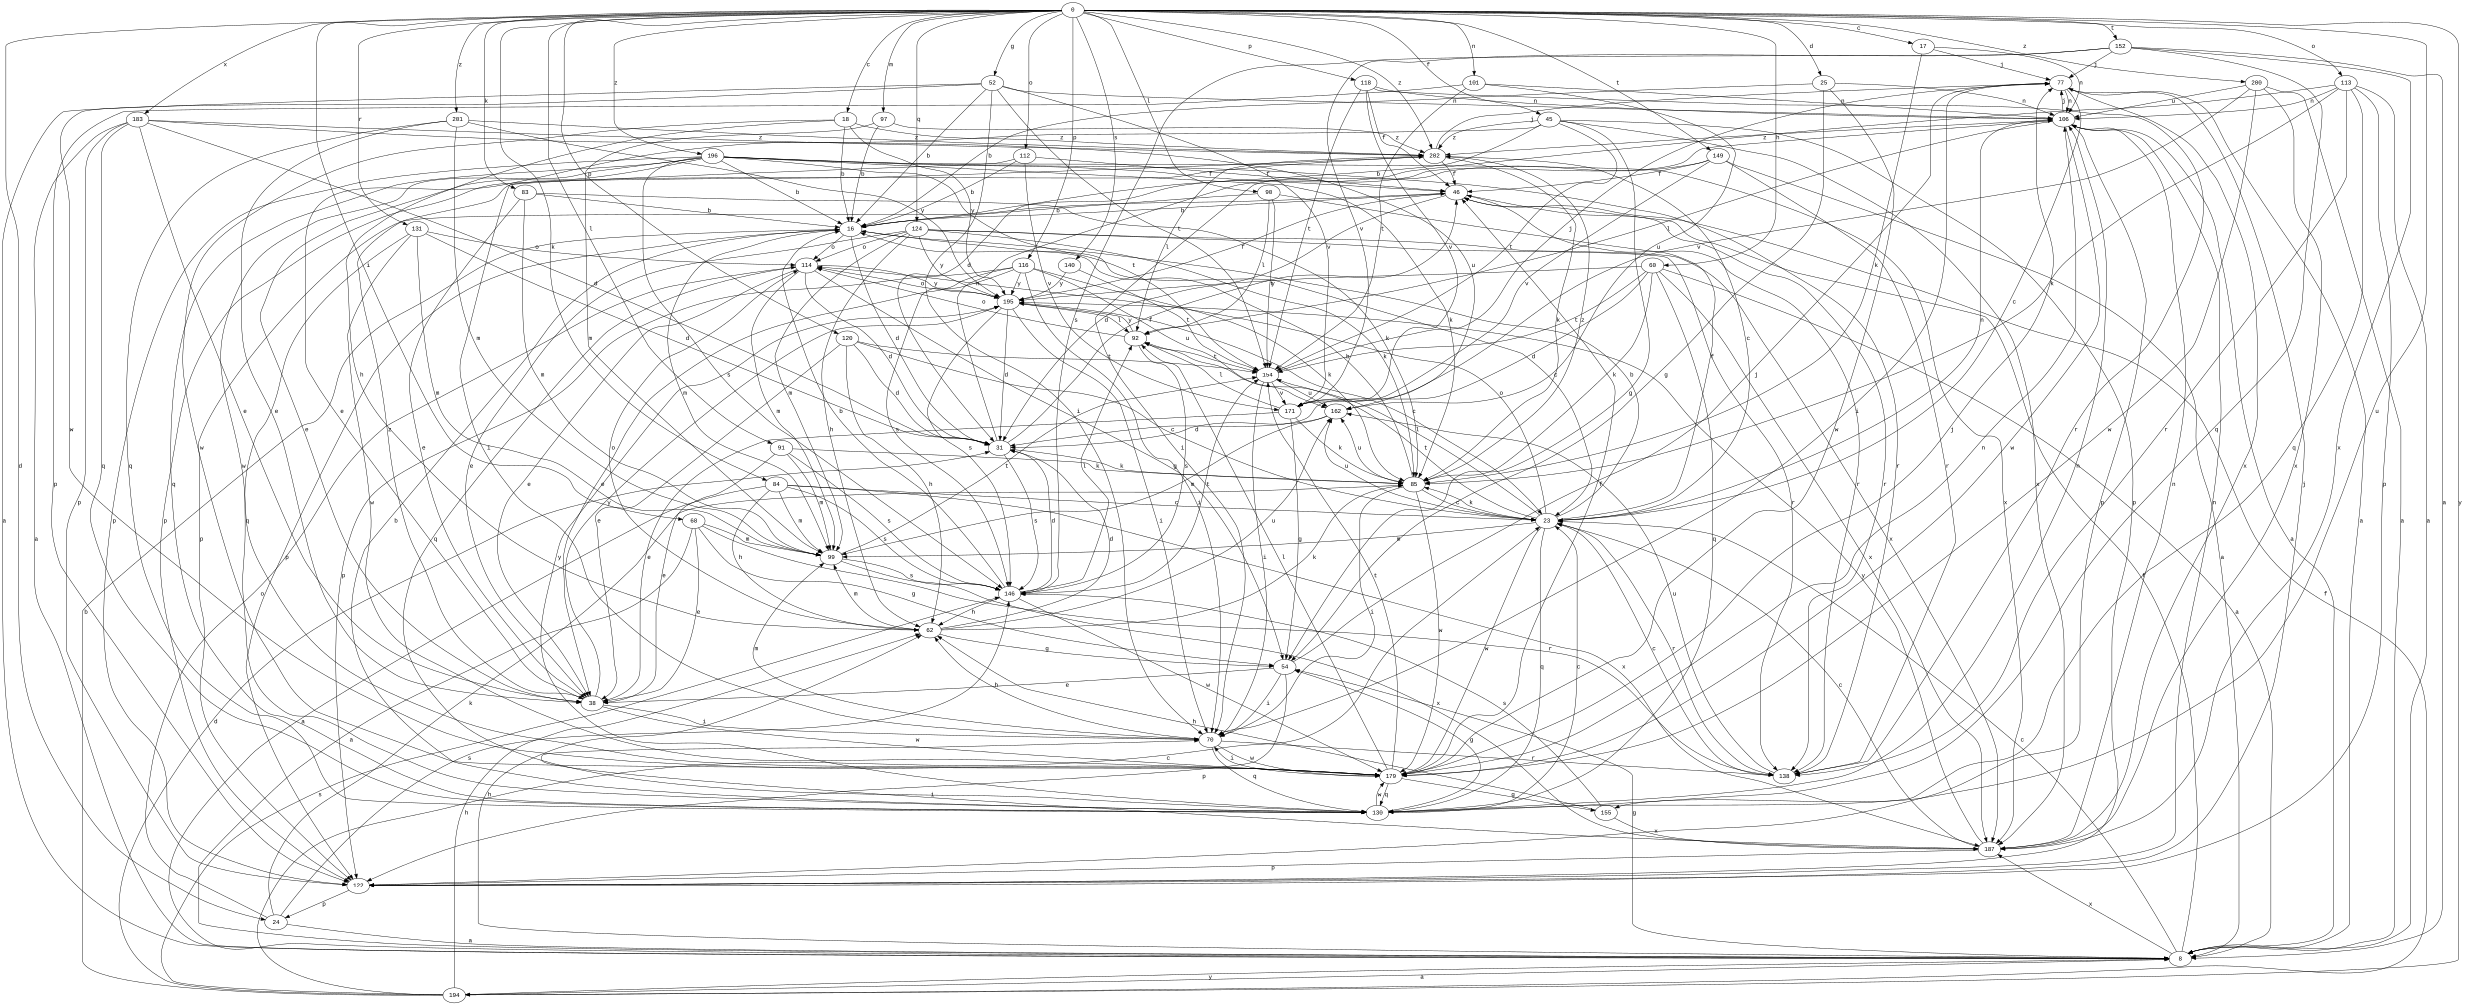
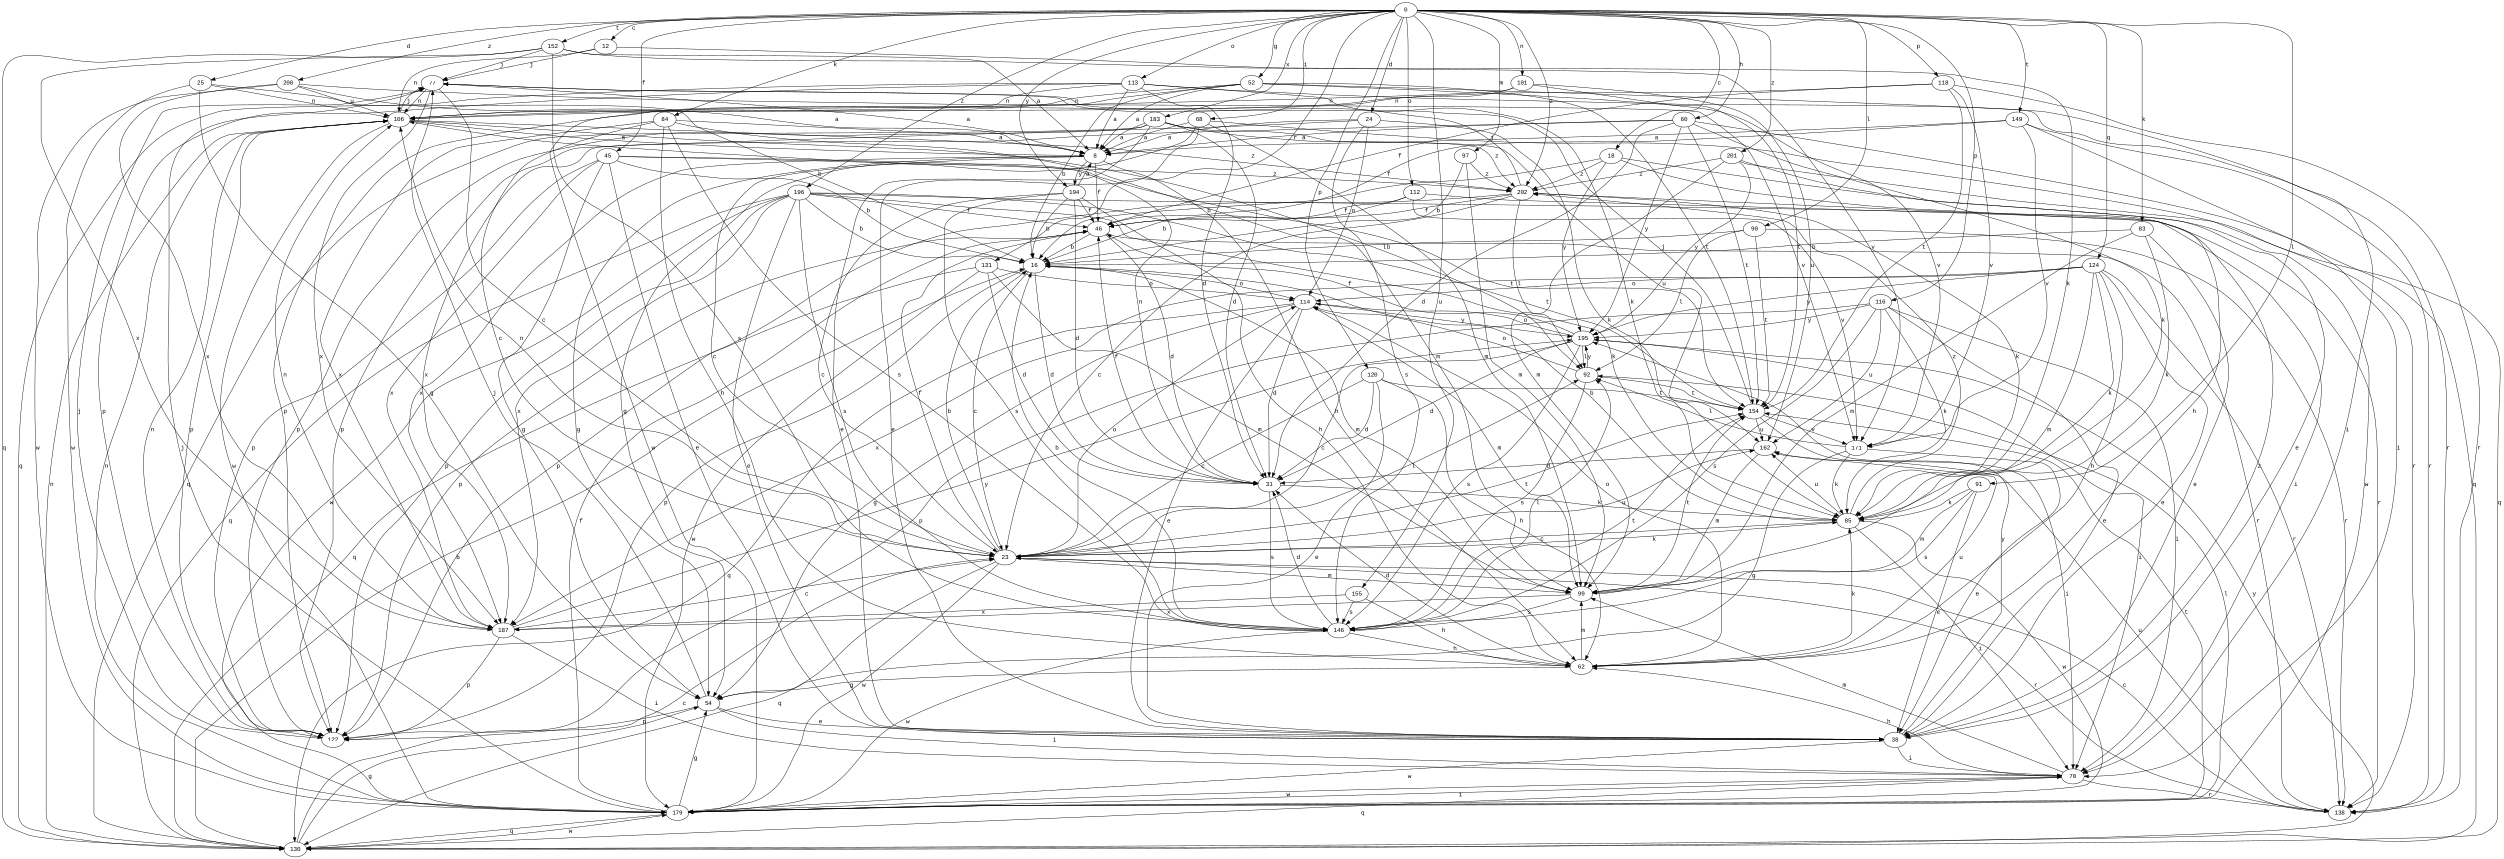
node "17": label "17" -> "12"
node "140": removed
edge "77" -> "70": removed, label "i"
edge "179" -> "155": now "179" -> "54"
edge "122" -> "24": reversed
